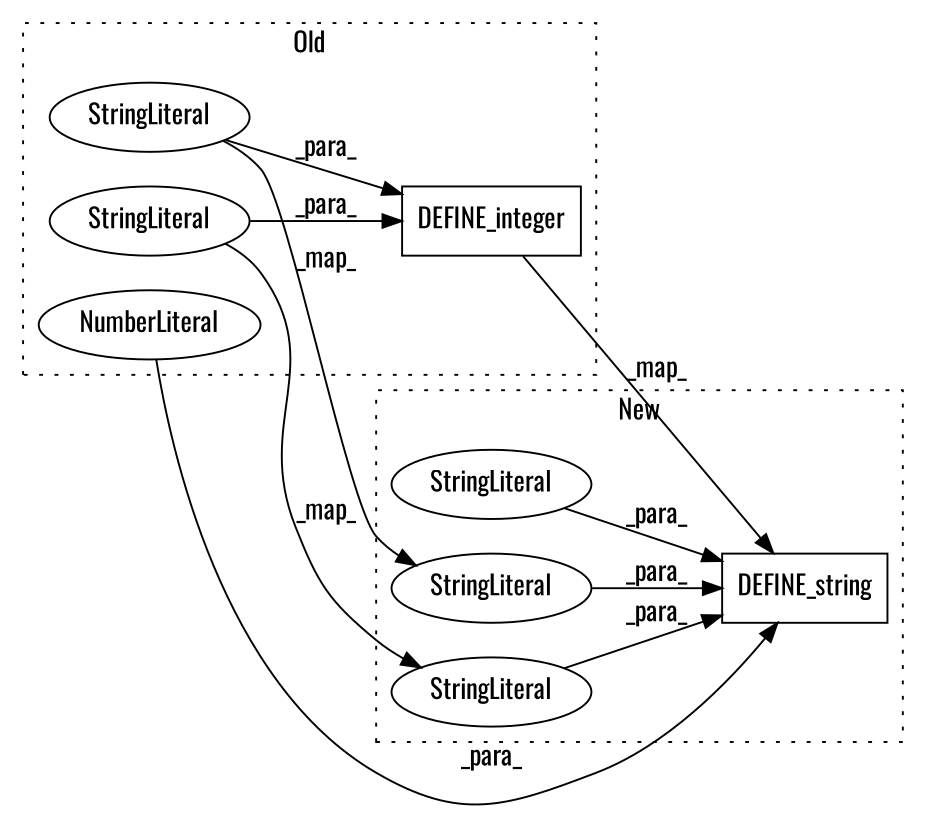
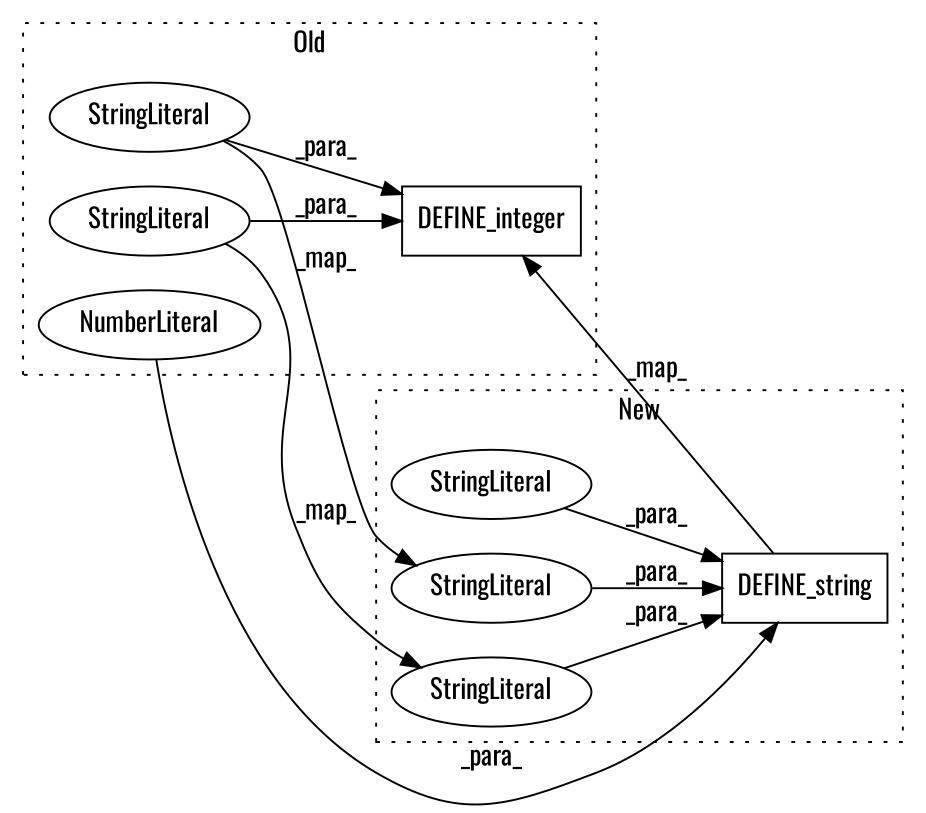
edge "DEFINE_integer" -> "DEFINE_string": reversed
